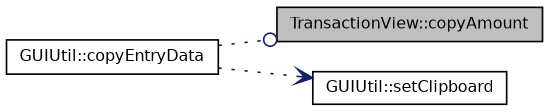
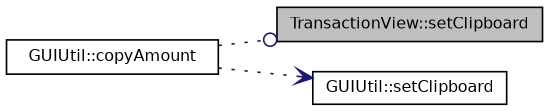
node "TransactionView::copyAmount": label "TransactionView::copyAmount" -> "TransactionView::setClipboard"
node "GUIUtil::copyEntryData": label "GUIUtil::copyEntryData" -> "GUIUtil::copyAmount"
